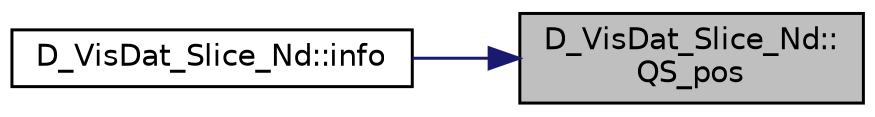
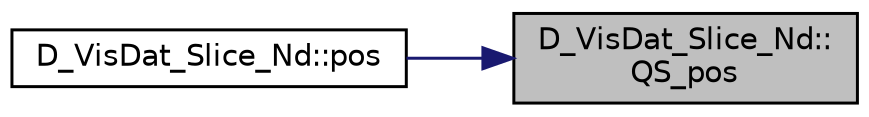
node "D_VisDat_Slice_Nd::info": label "D_VisDat_Slice_Nd::info" -> "D_VisDat_Slice_Nd::pos"
